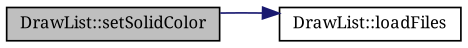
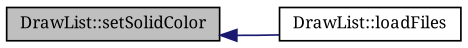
edge "DrawList::setSolidColor" -> "DrawList::loadFiles": reversed
